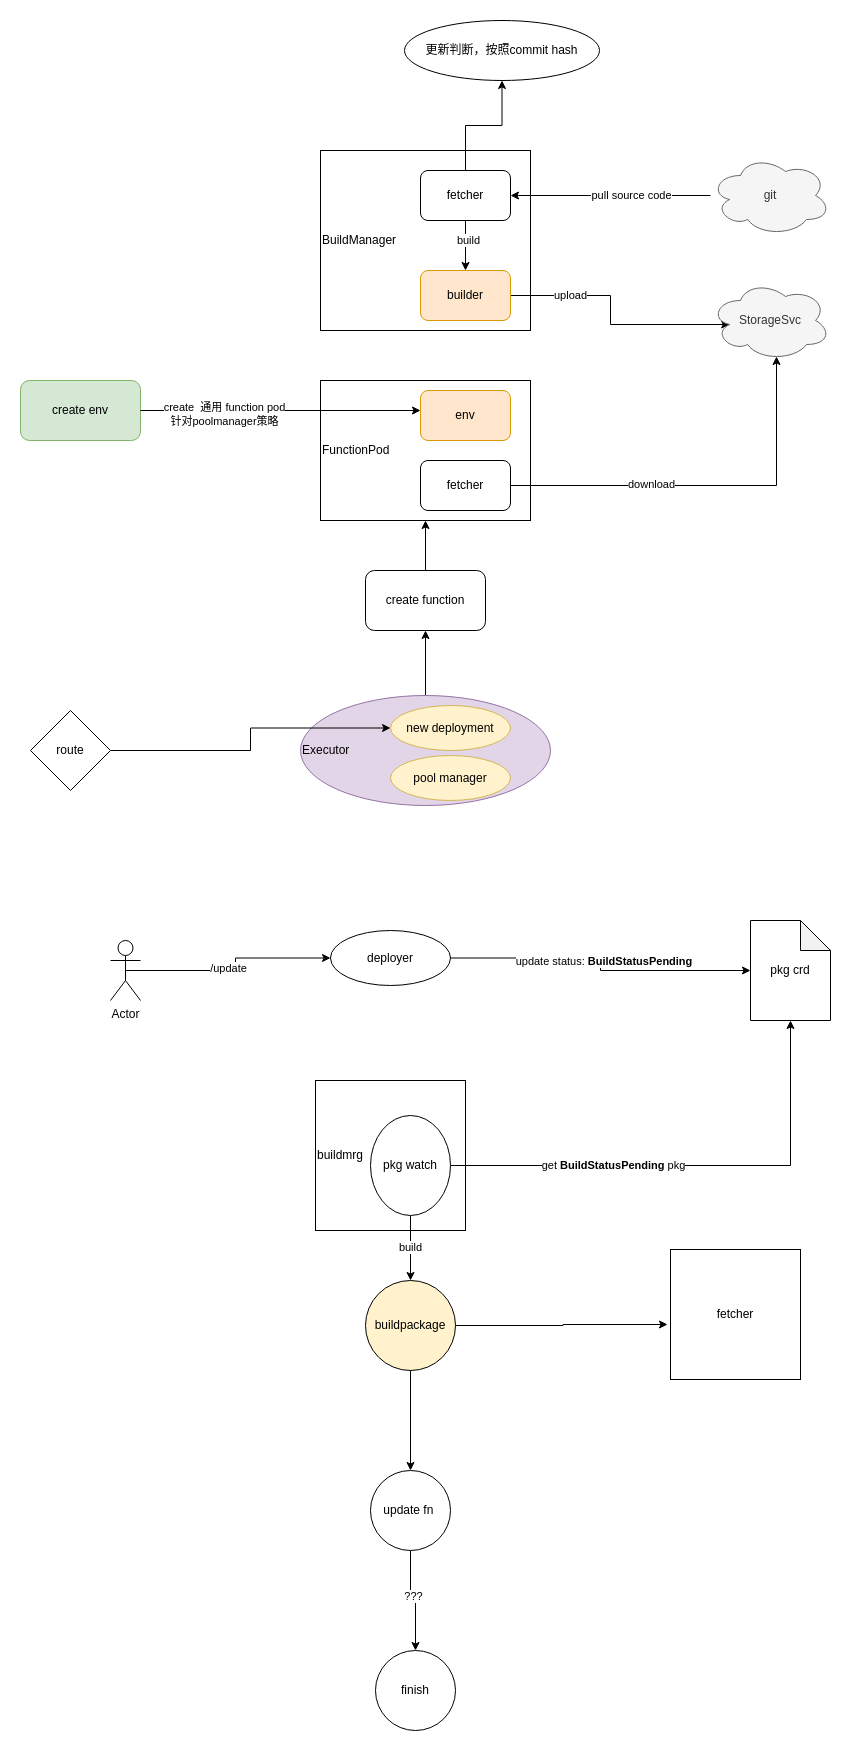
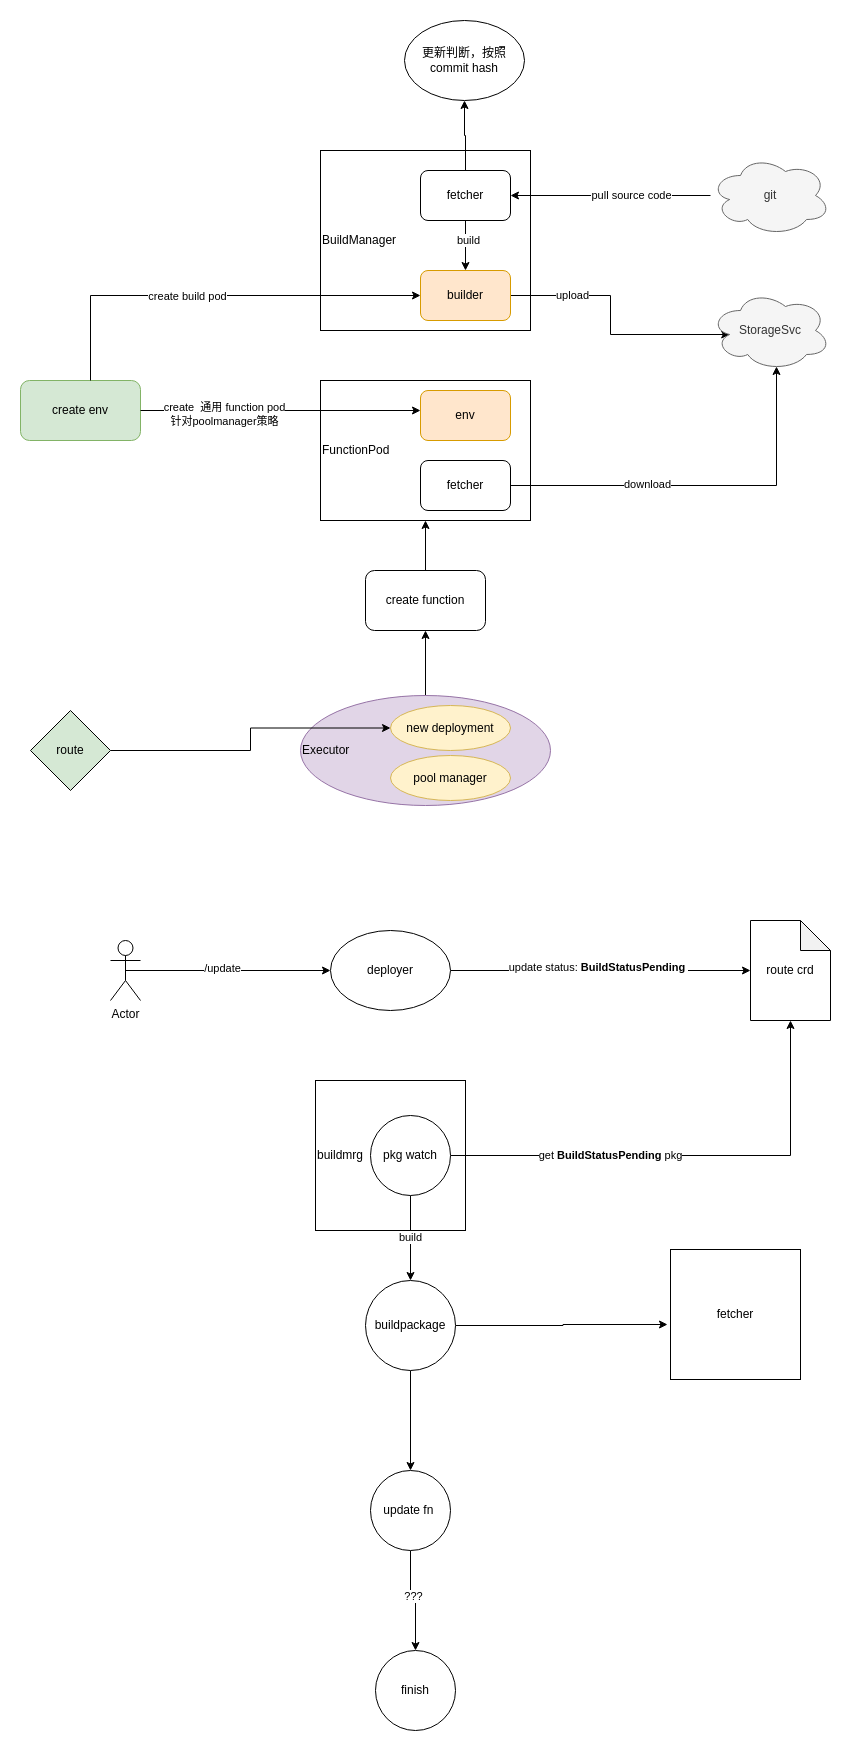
node "更新判断，按照commit hash": size 195x60 -> 120x80
edge "create env" -> "builder": added, label "create build pod"
node "StorageSvc": moved (771, 321) -> (771, 331)
node "route": fillcolor #ffffff -> #d5e8d4
node "deployer": size 120x55 -> 120x80
node "pkg crd": label "pkg crd" -> "route crd"
node "pkg watch": size 80x100 -> 80x80
node "buildpackage": fillcolor #fff2cc -> #ffffff
